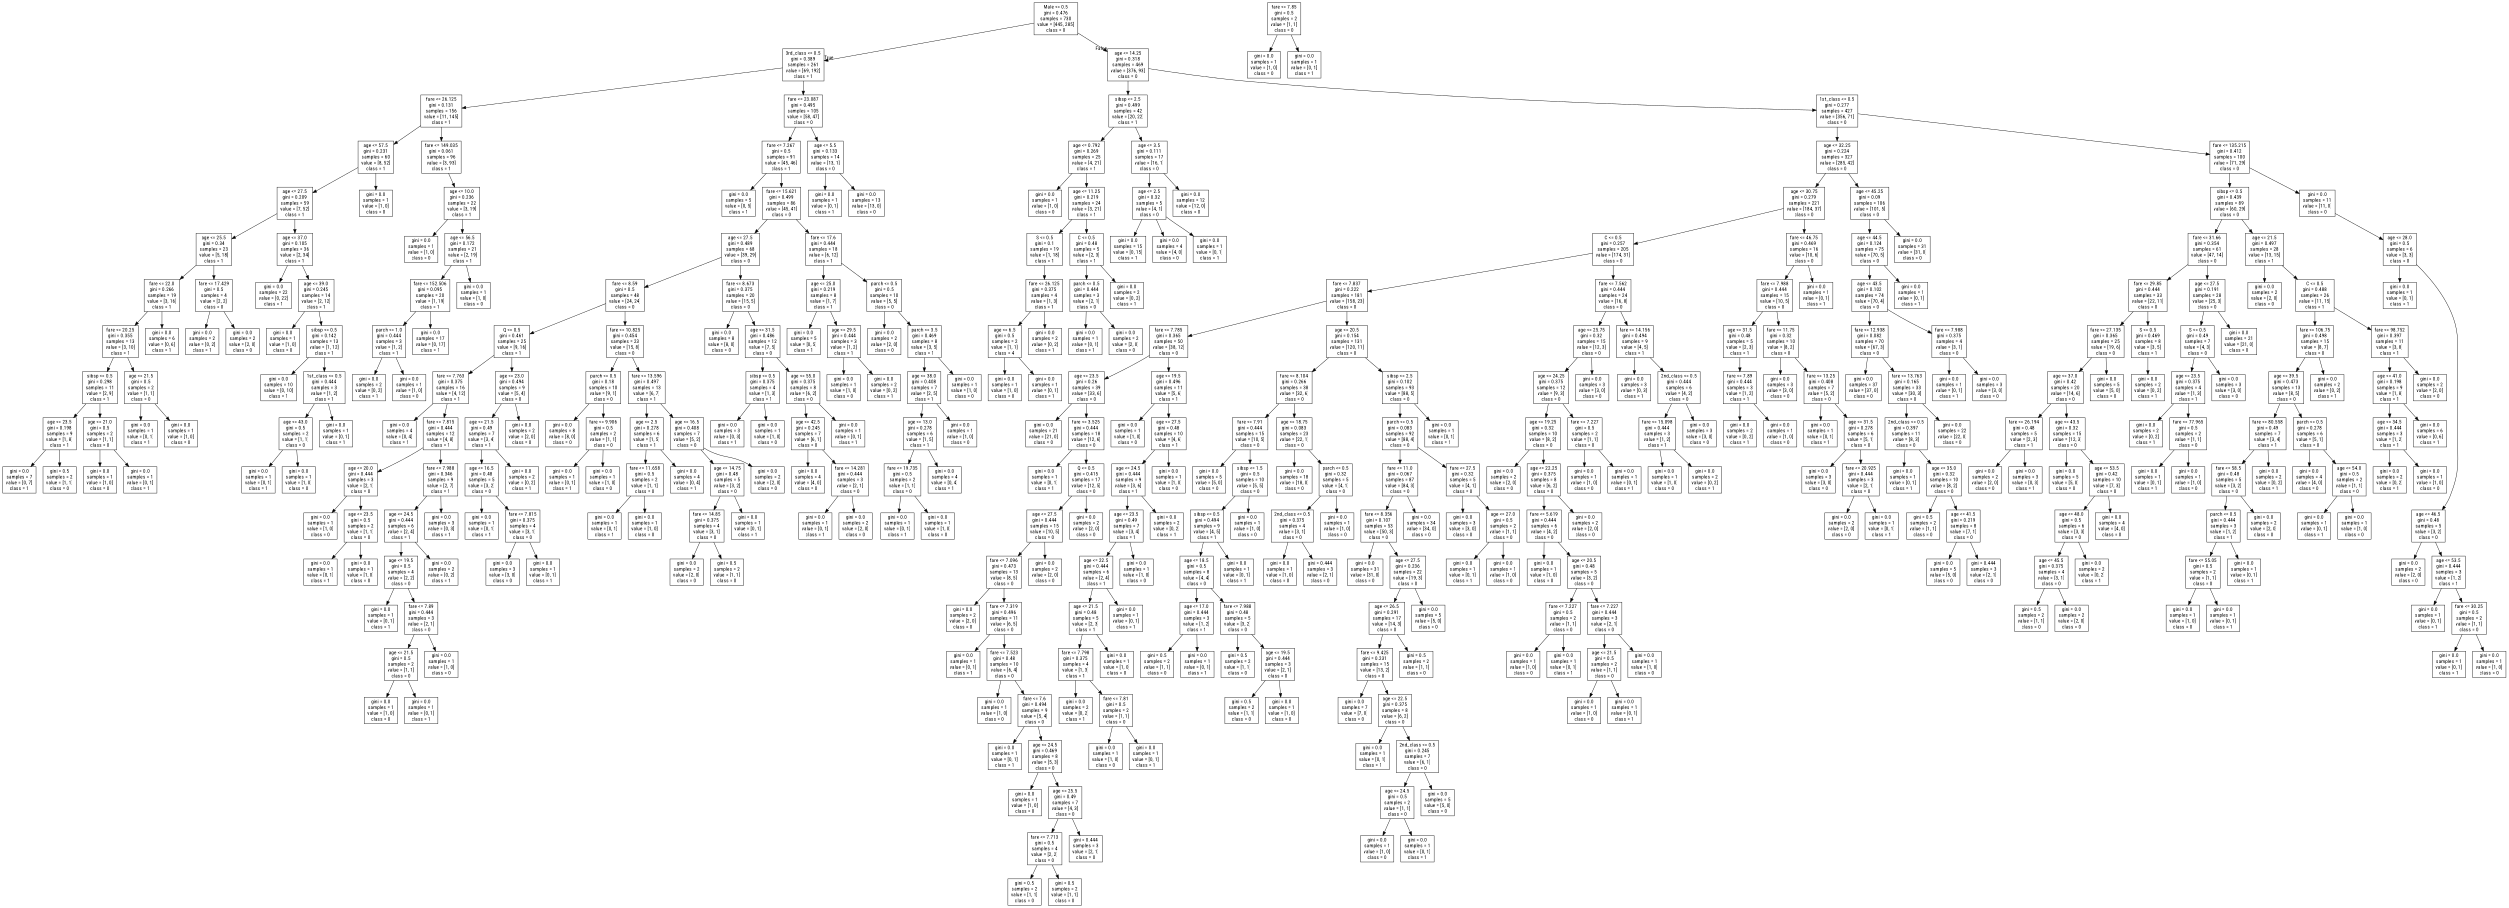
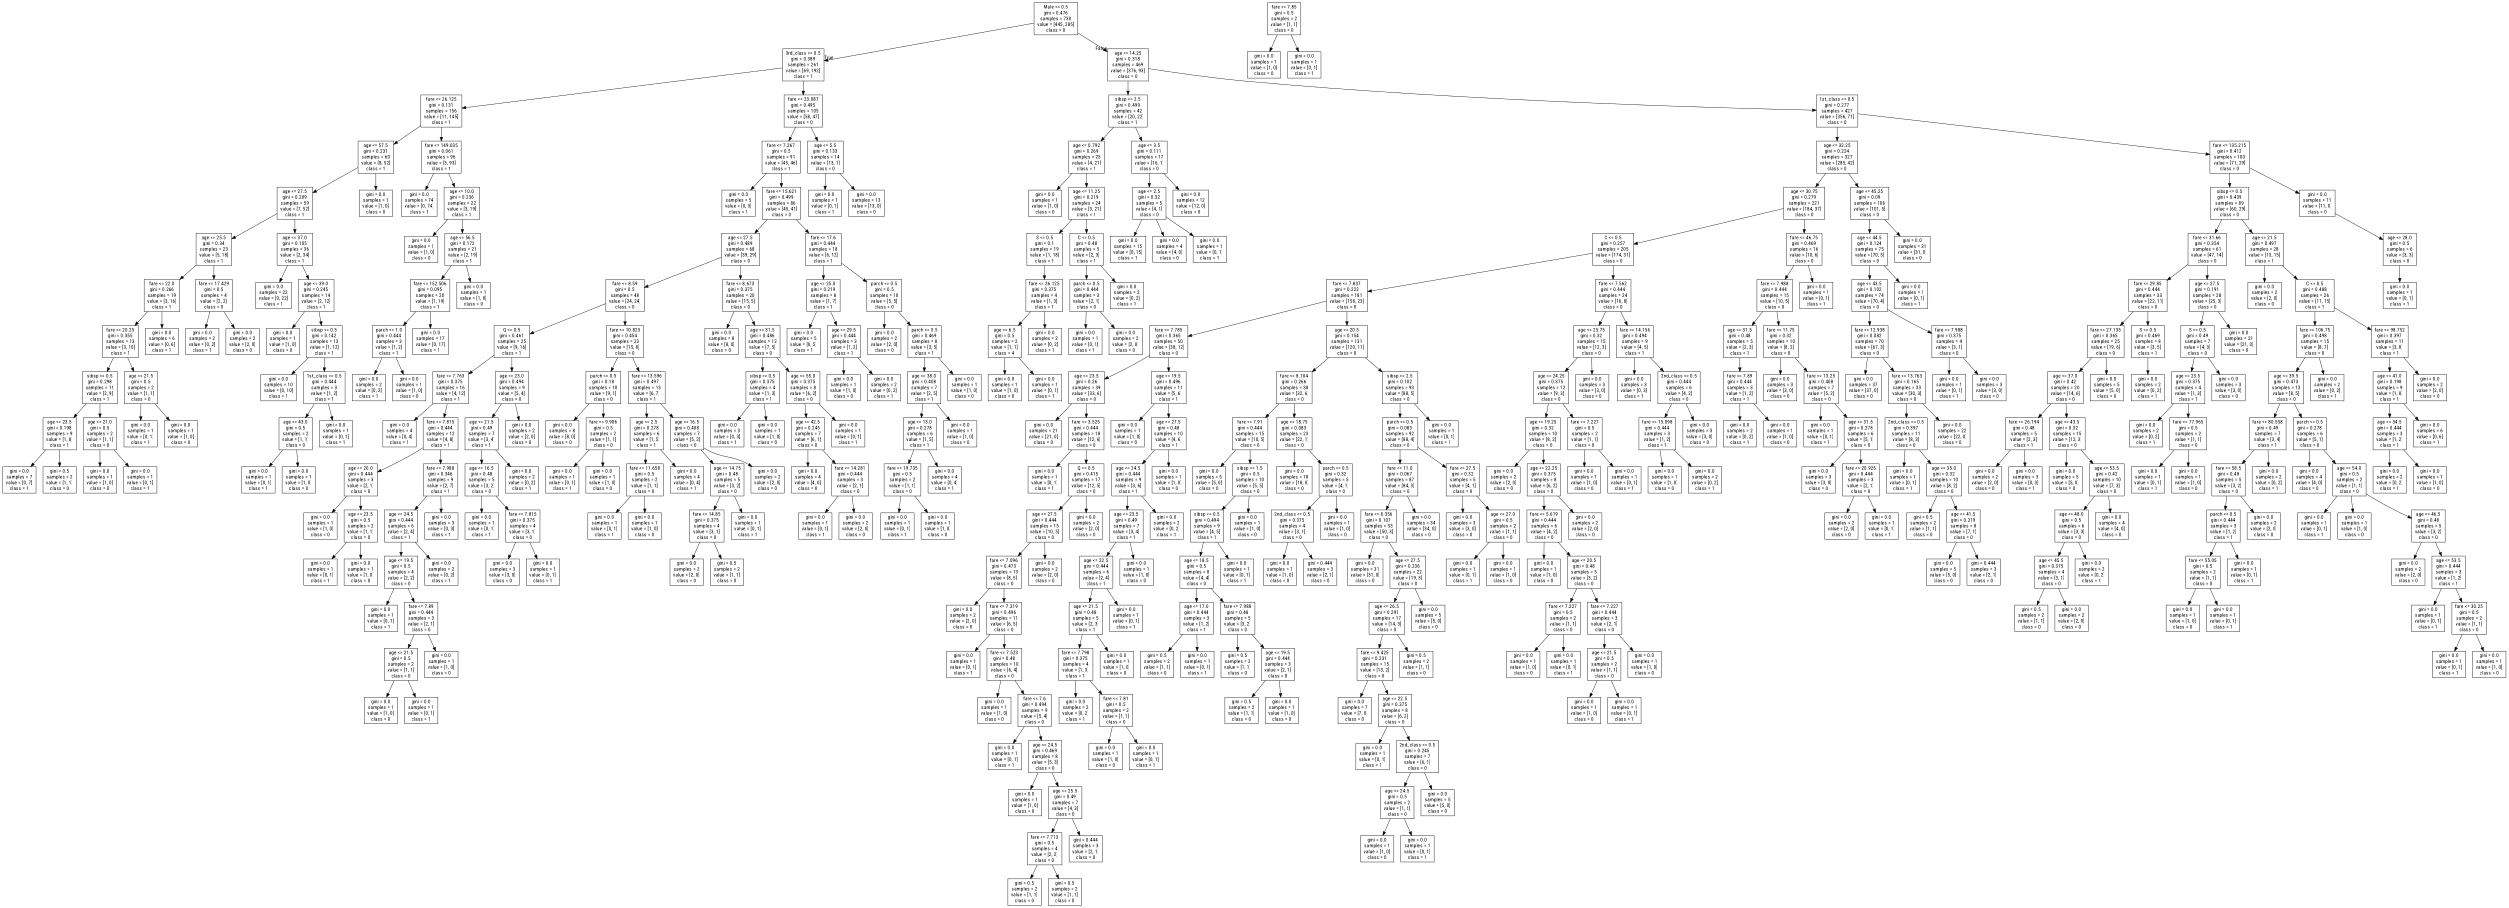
node "gini = 0.0 samples = 74 value = [0, 74] class = 1": added
edge "age <= 28.0 gini = 0.5 samples = 6 value = [3, 3] class = 0" -> "age <= 46.5 gini = 0.48 samples = 5 value = [3, 2] class = 0": now "age <= 54.0 gini = 0.5 samples = 2 value = [1, 1] class = 0" -> "age <= 46.5 gini = 0.48 samples = 5 value = [3, 2] class = 0"
